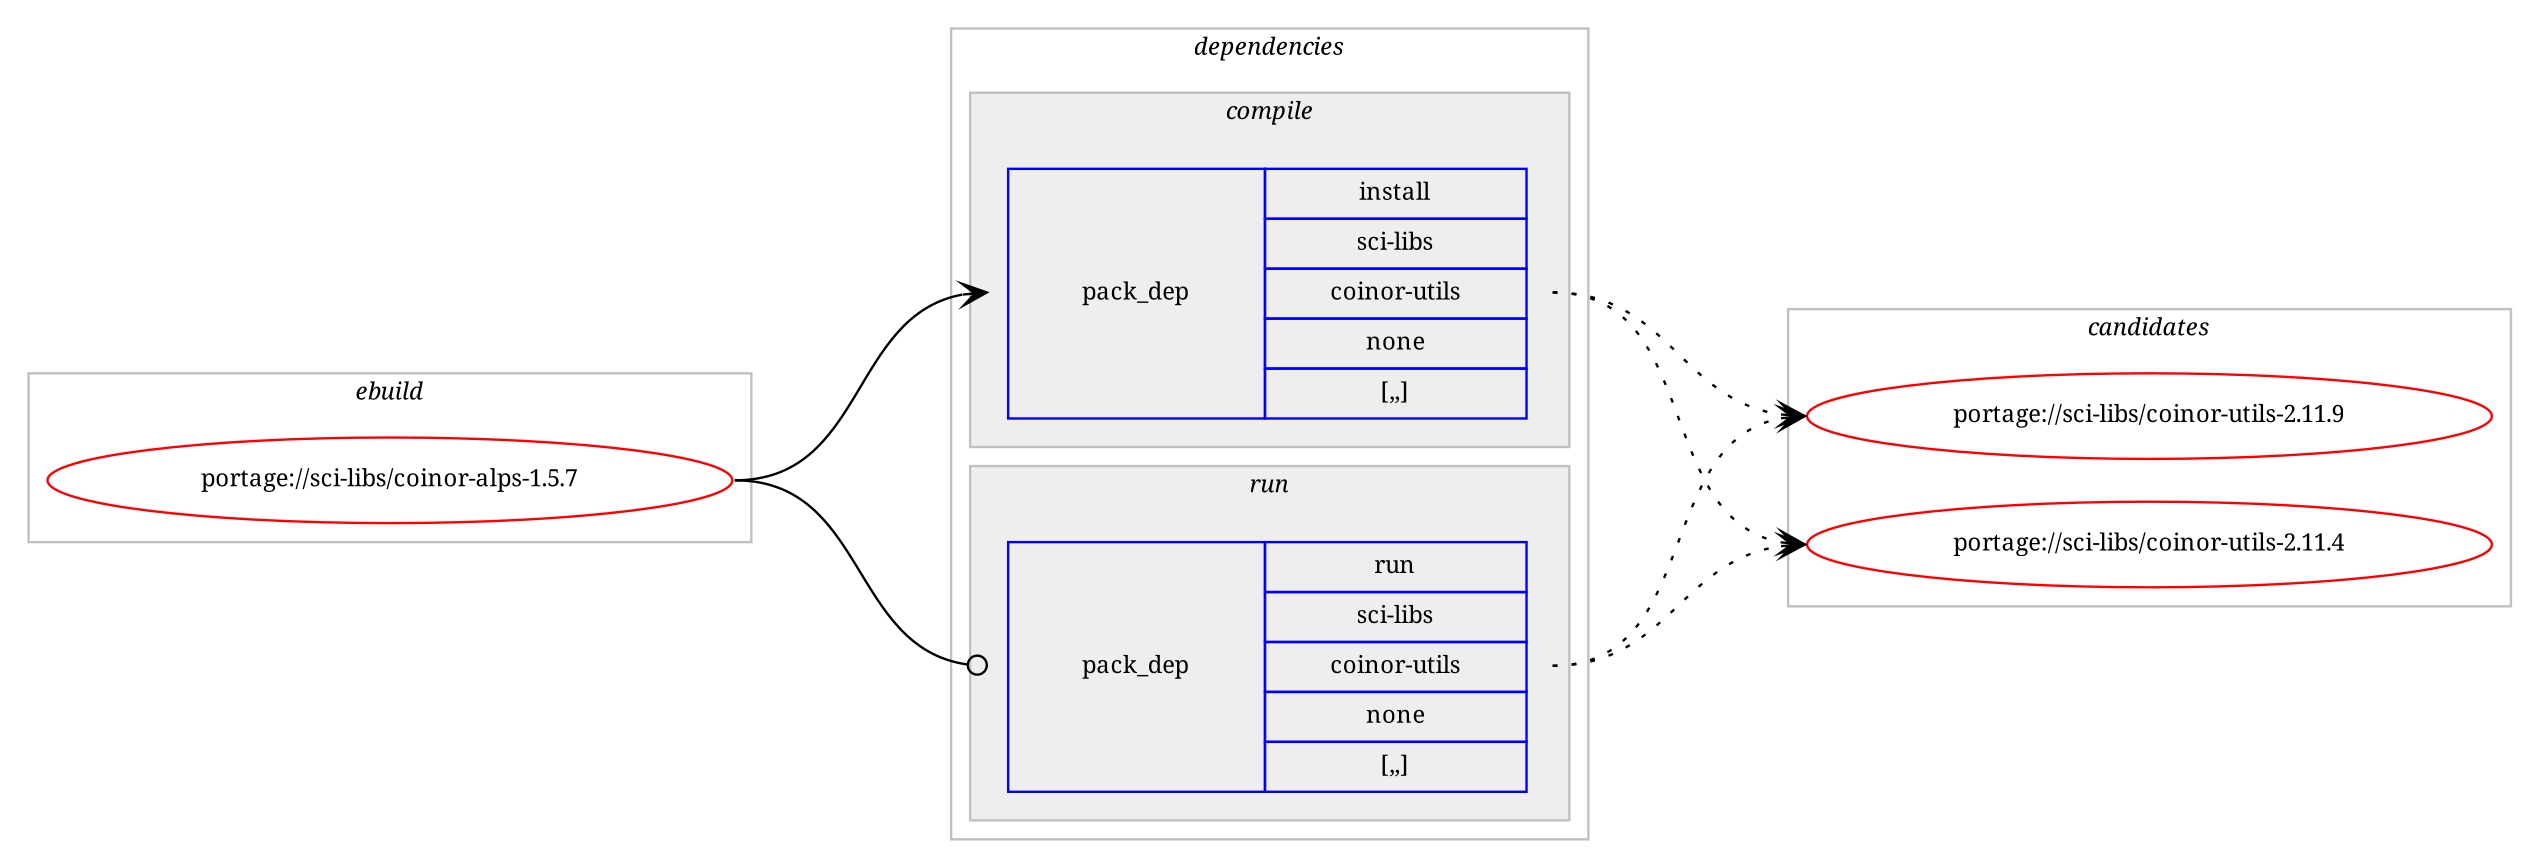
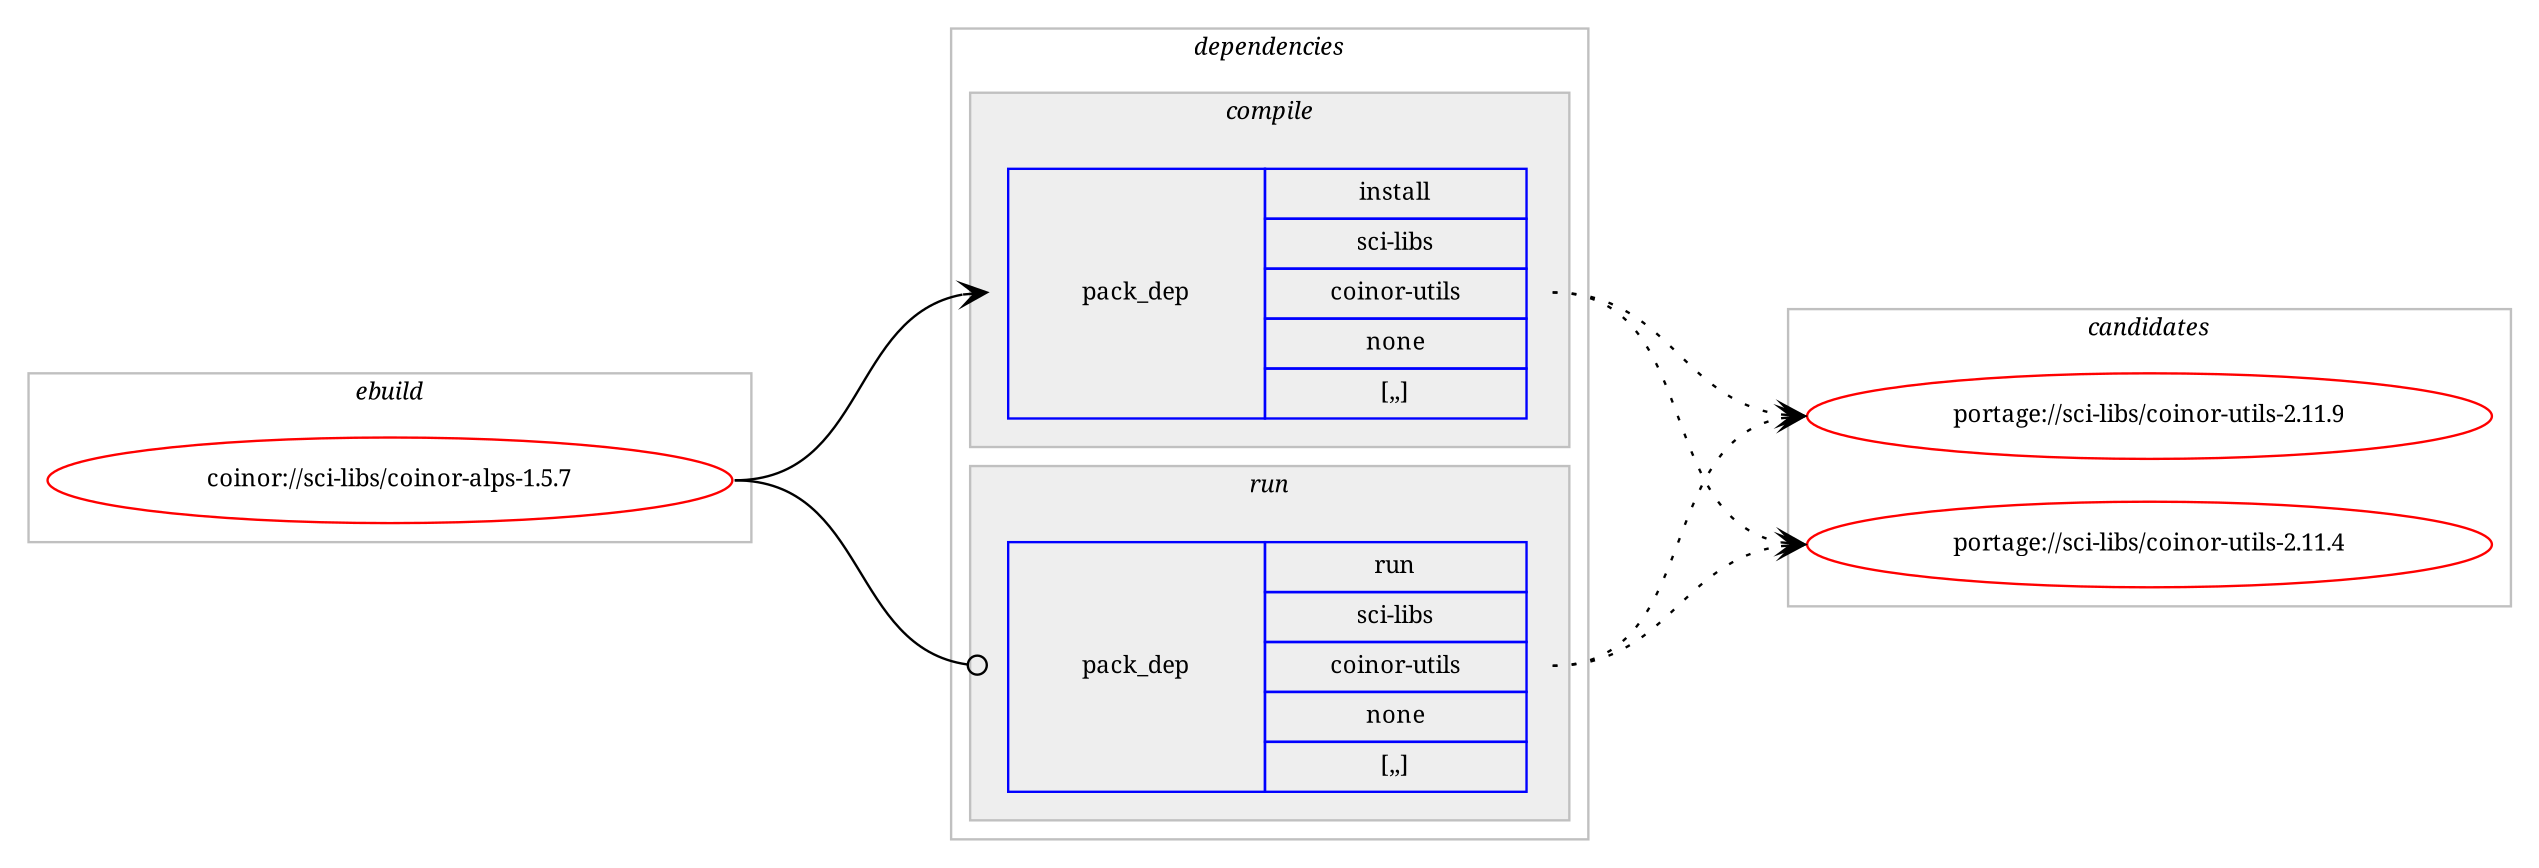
node "portage://sci-libs/coinor-alps-1.5.7": label "portage://sci-libs/coinor-alps-1.5.7" -> "coinor://sci-libs/coinor-alps-1.5.7"
